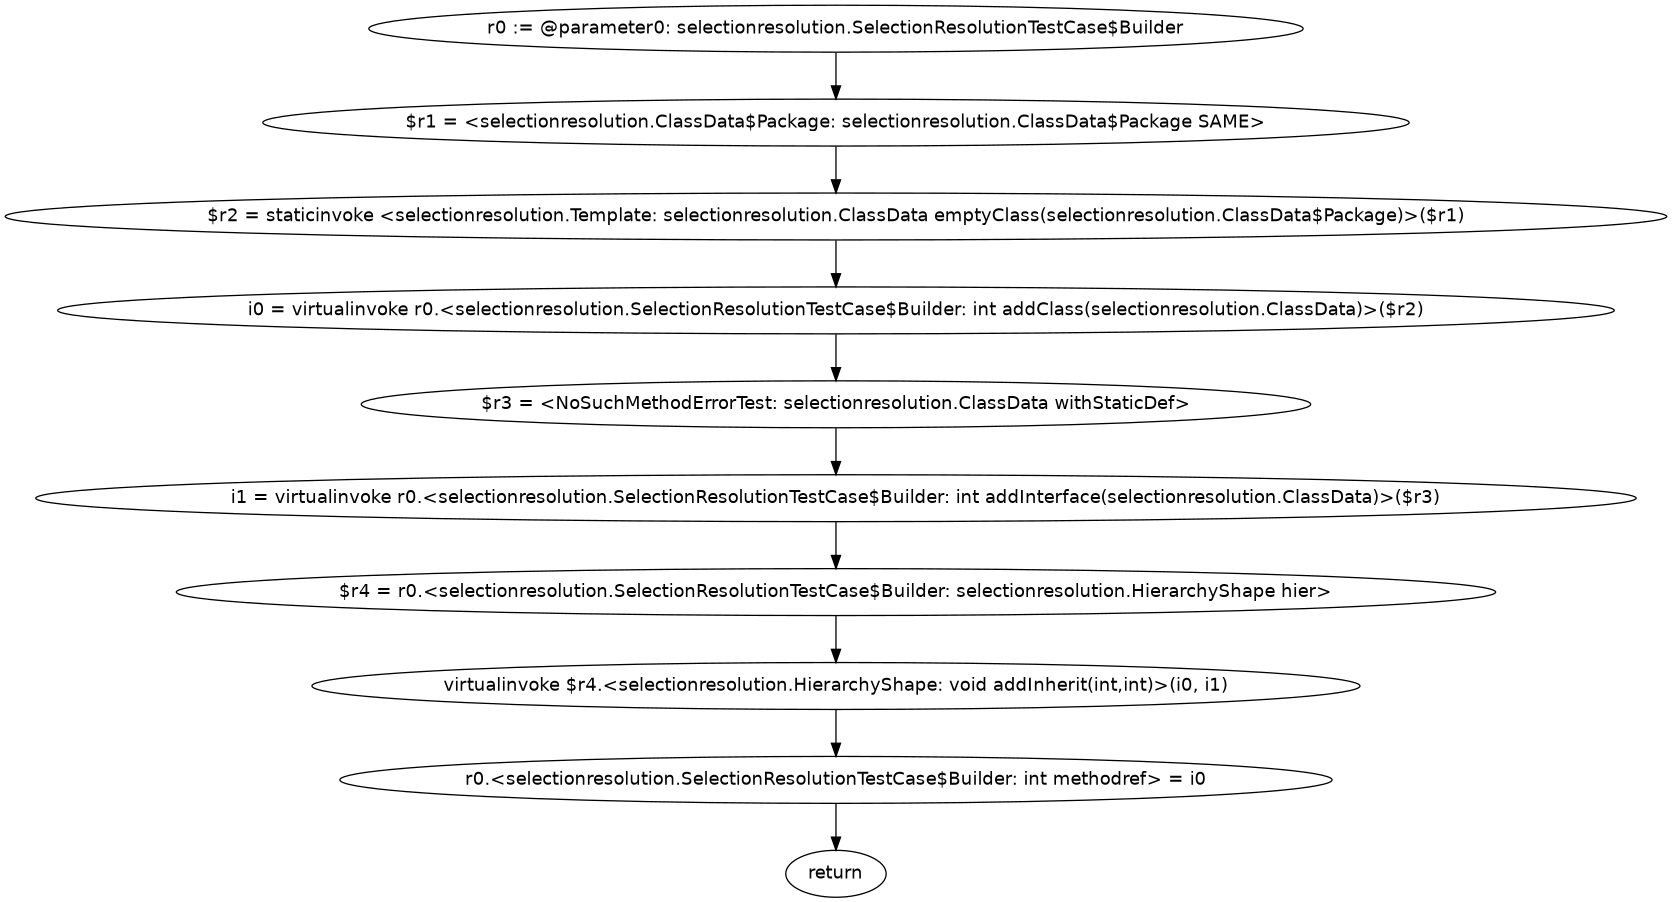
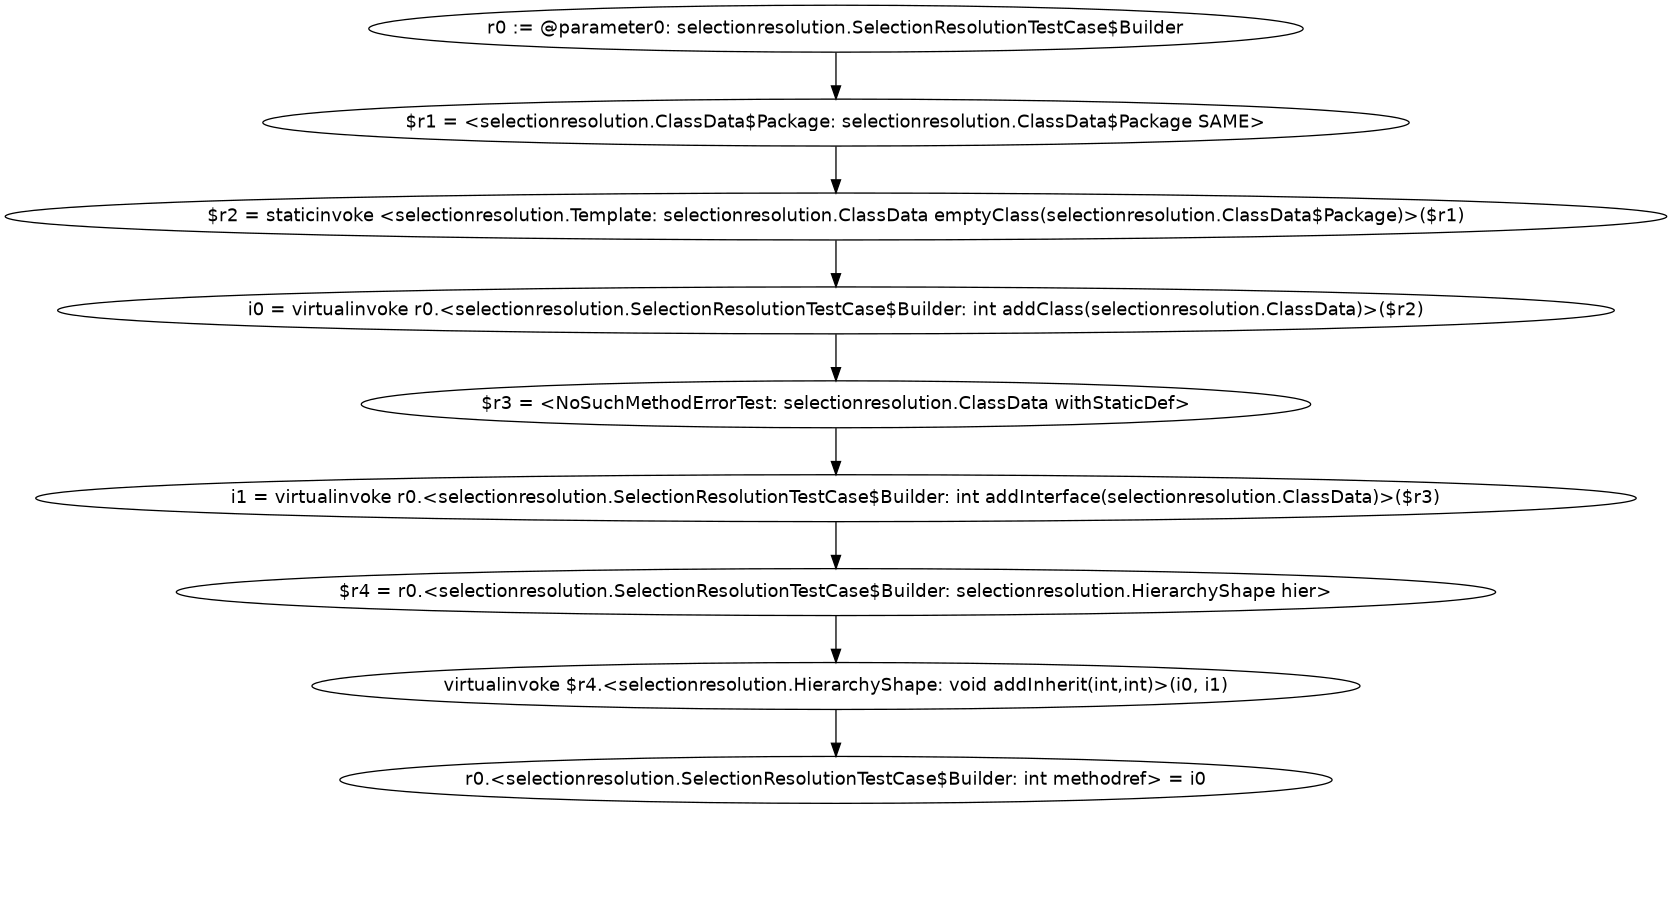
node "return": removed
